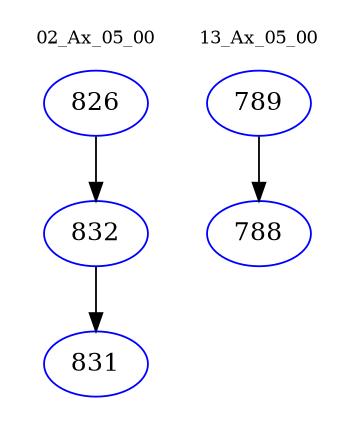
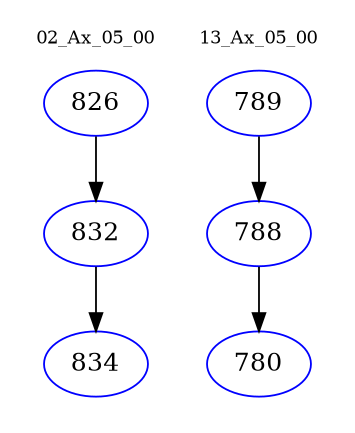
node "831": label "831" -> "834"
node "780": added
